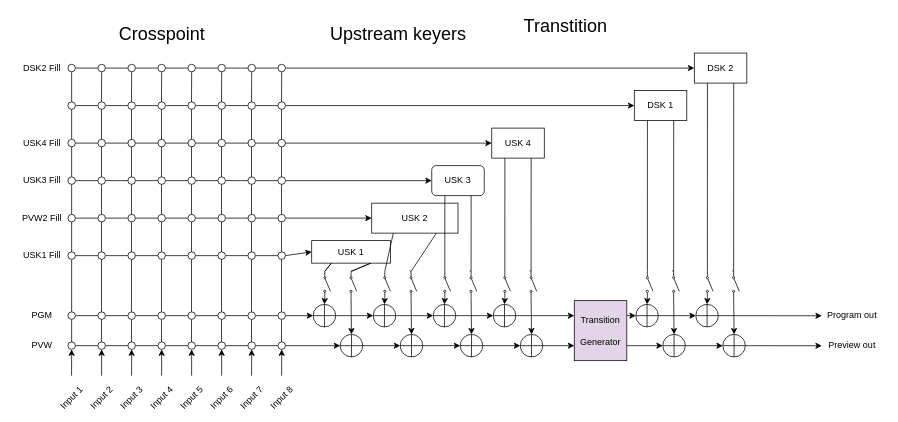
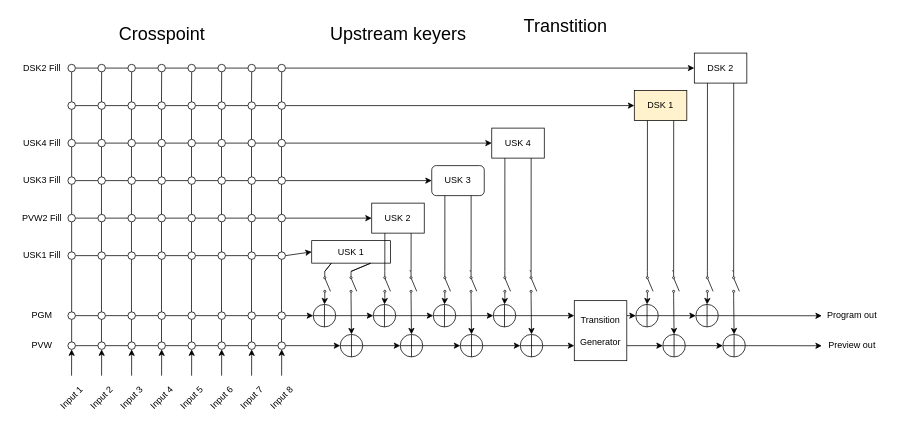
node "DSK 1": fillcolor #ffffff -> #fff2cc
node "USK 2": size 86x30 -> 53x30
node "Transition Generator": fillcolor #e1d5e7 -> #ffffff
